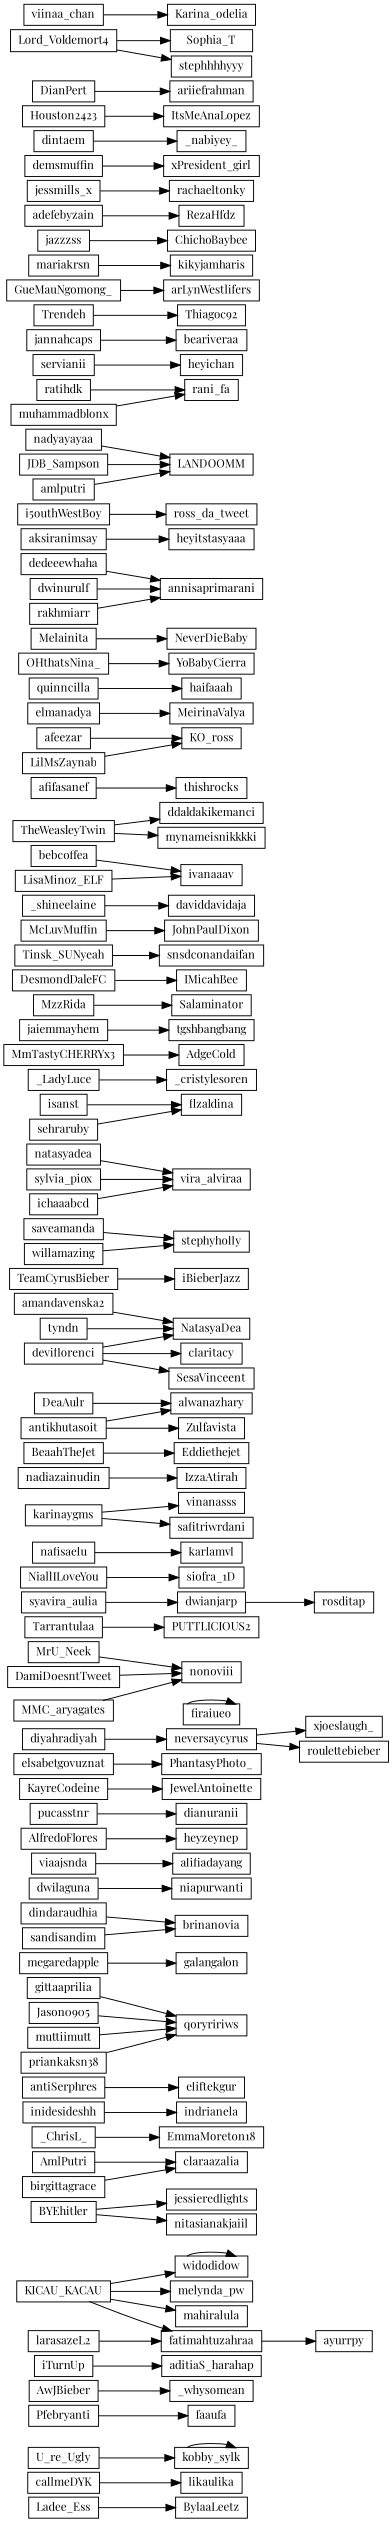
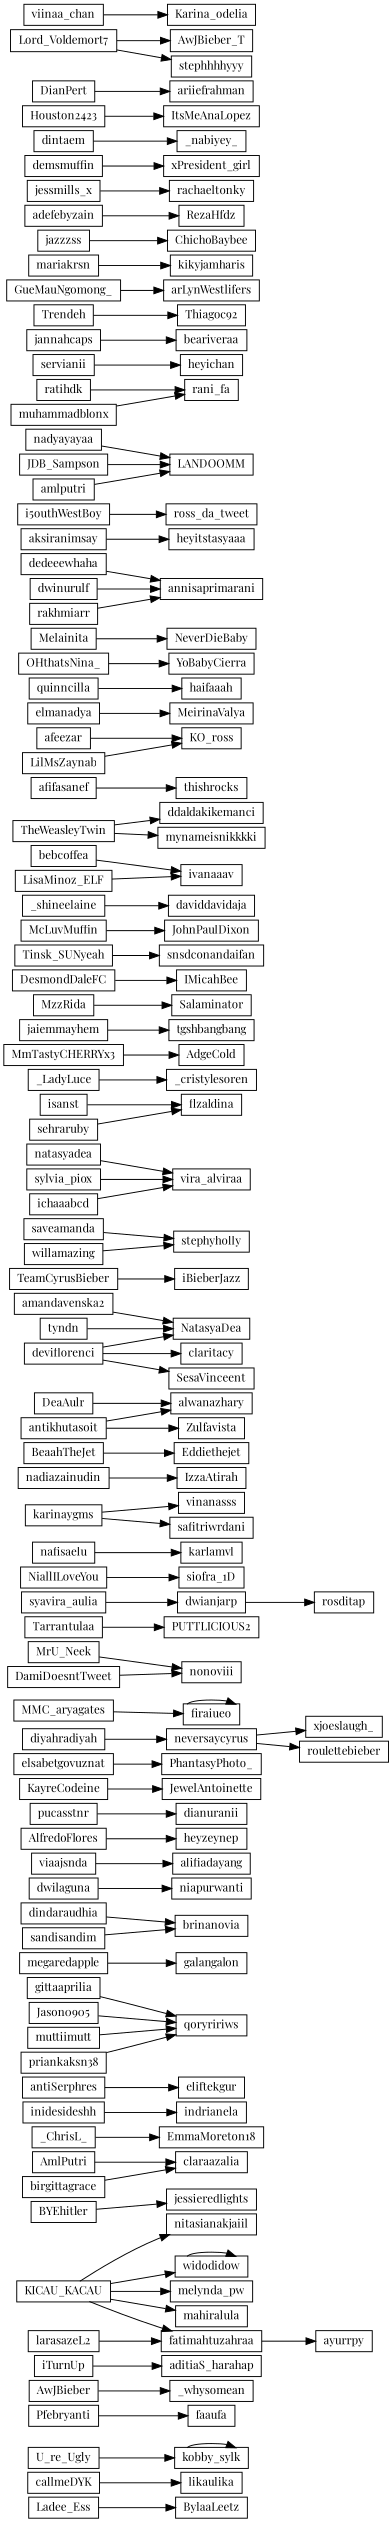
node "Lord_Voldemort4": label "Lord_Voldemort4" -> "Lord_Voldemort7"
node "Sophia_T": label "Sophia_T" -> "AwJBieber_T"
edge "MMC_aryagates" -> "nonoviii": now "MMC_aryagates" -> "firaiueo"
edge "BYEhitler" -> "nitasianakjaiil": now "KICAU_KACAU" -> "nitasianakjaiil"
